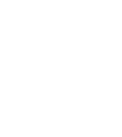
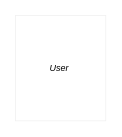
node "User": added
